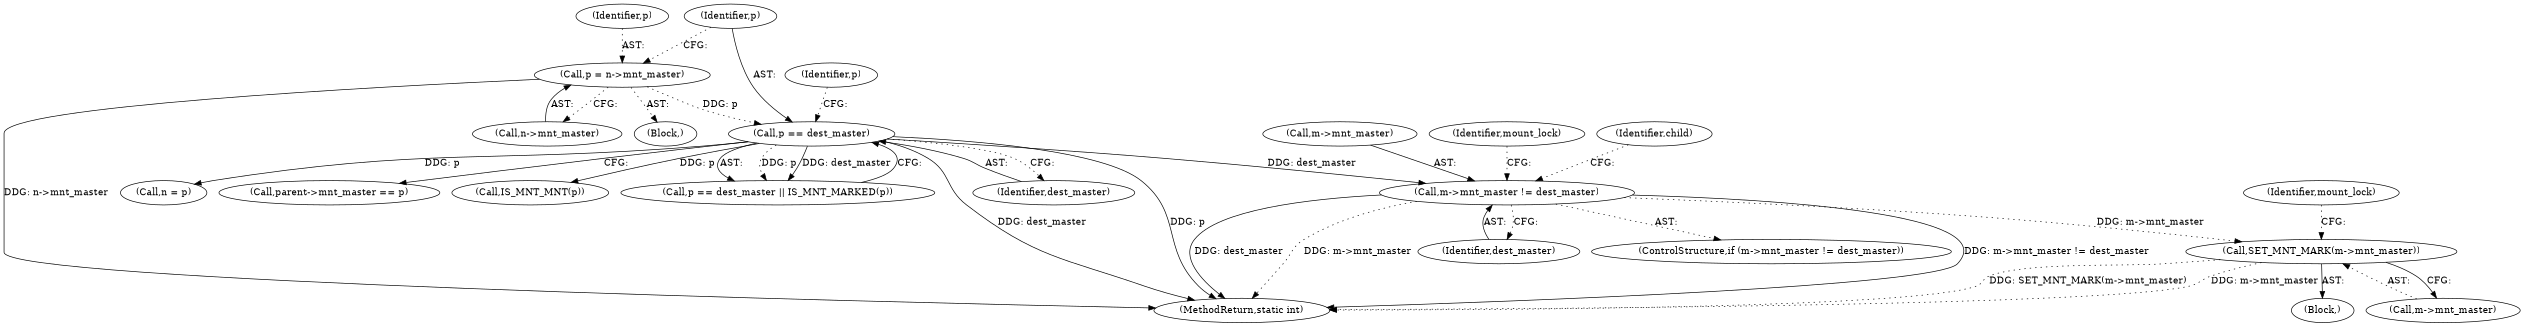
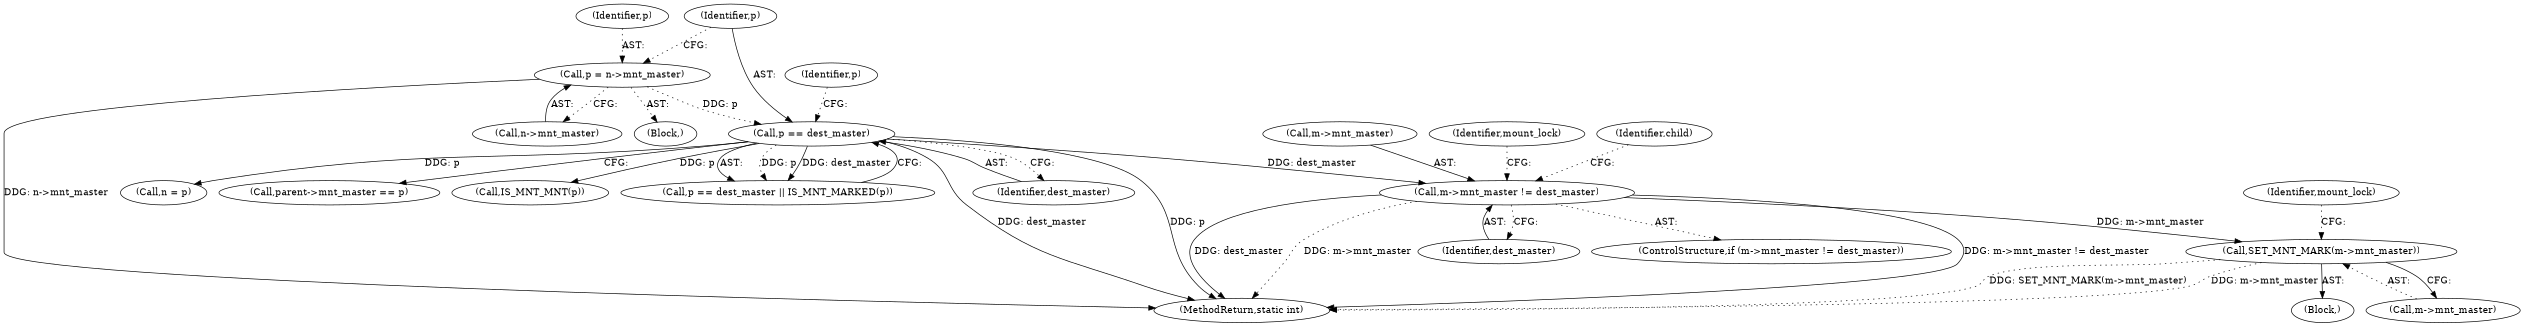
edge "(Call,m->mnt_master != dest_master)" -> "(Call,SET_MNT_MARK(m->mnt_master))": style dotted -> solid
